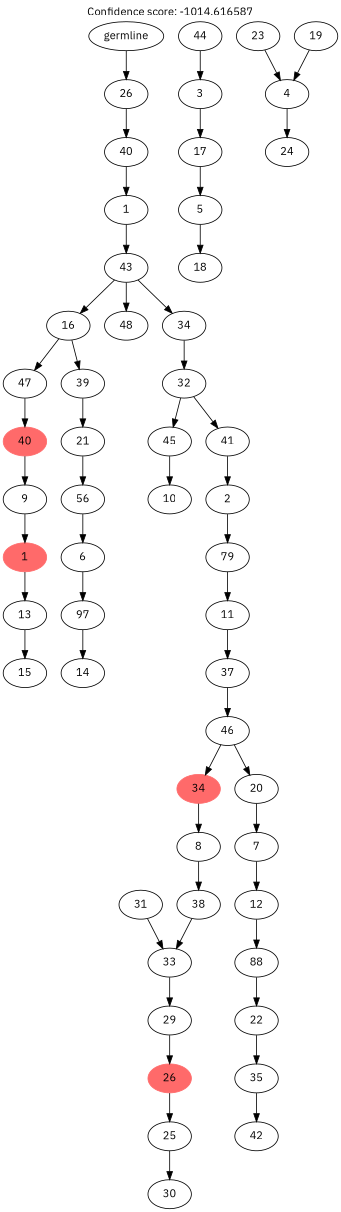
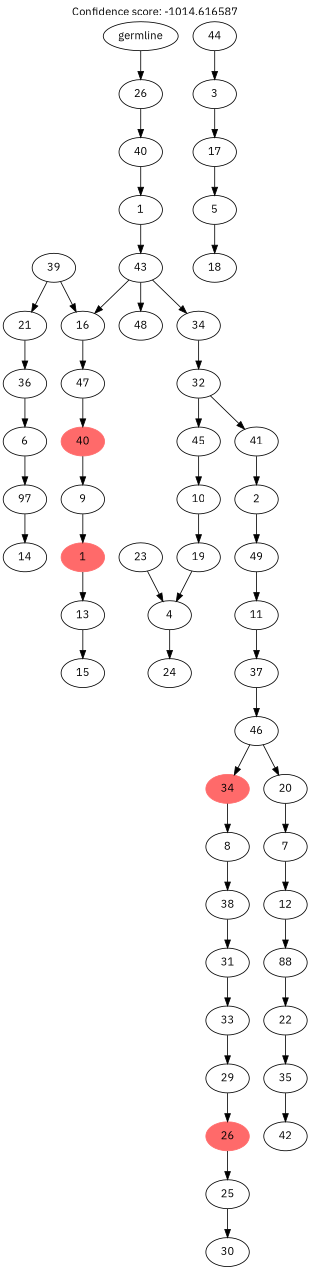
edge "16" -> "39": reversed
node "56": label "56" -> "36"
edge "10" -> "19": added
node "79": label "79" -> "49"
edge "38" -> "33": now "38" -> "31"
